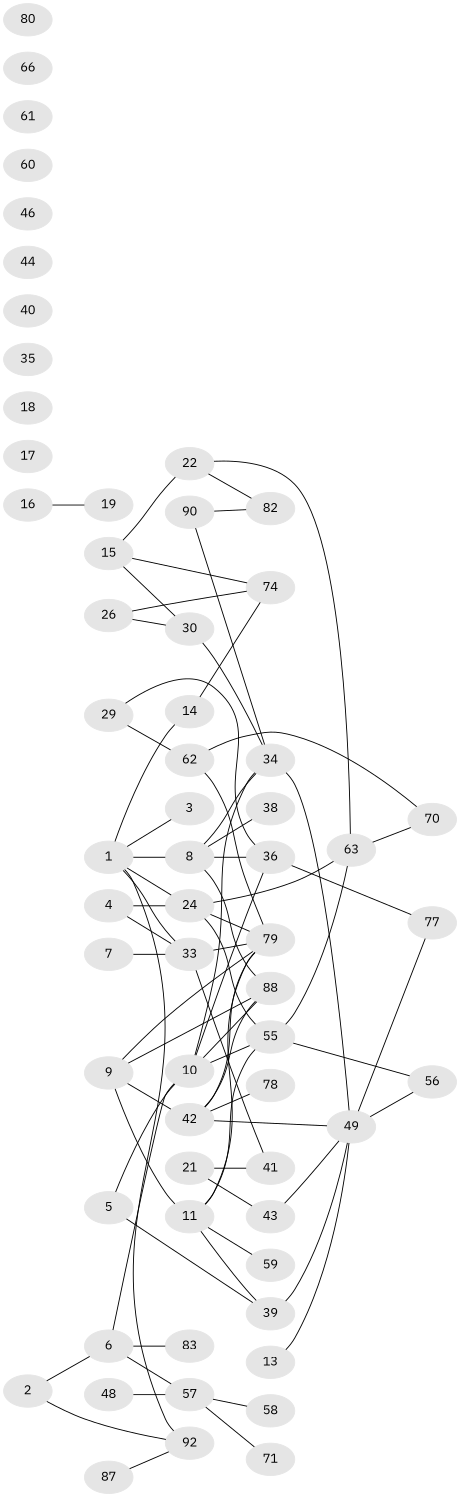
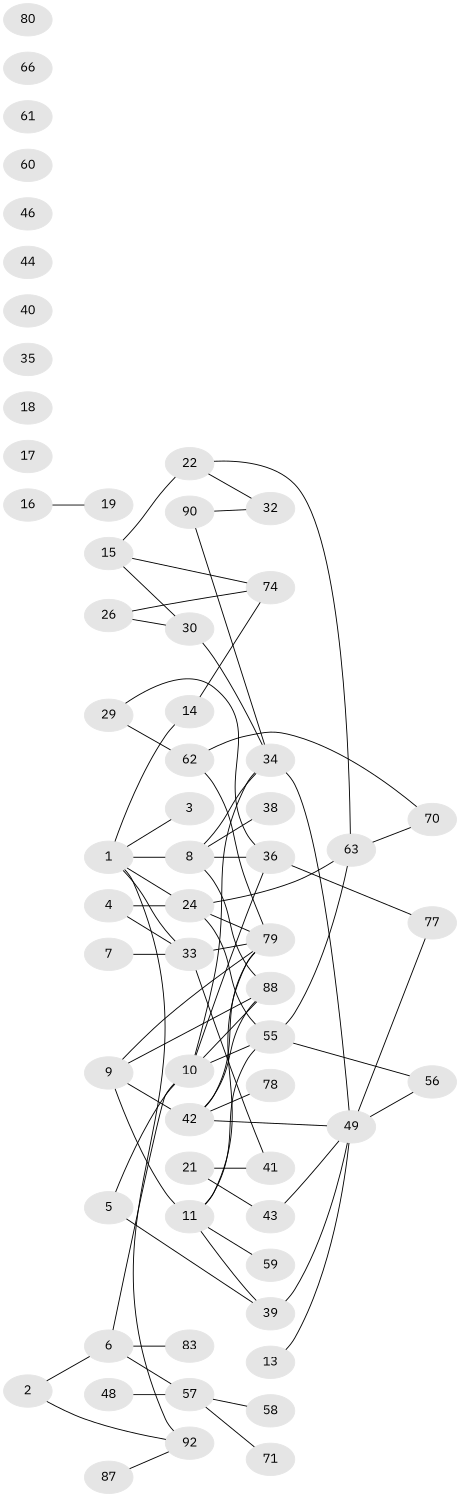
node "82": label "82" -> "32"
